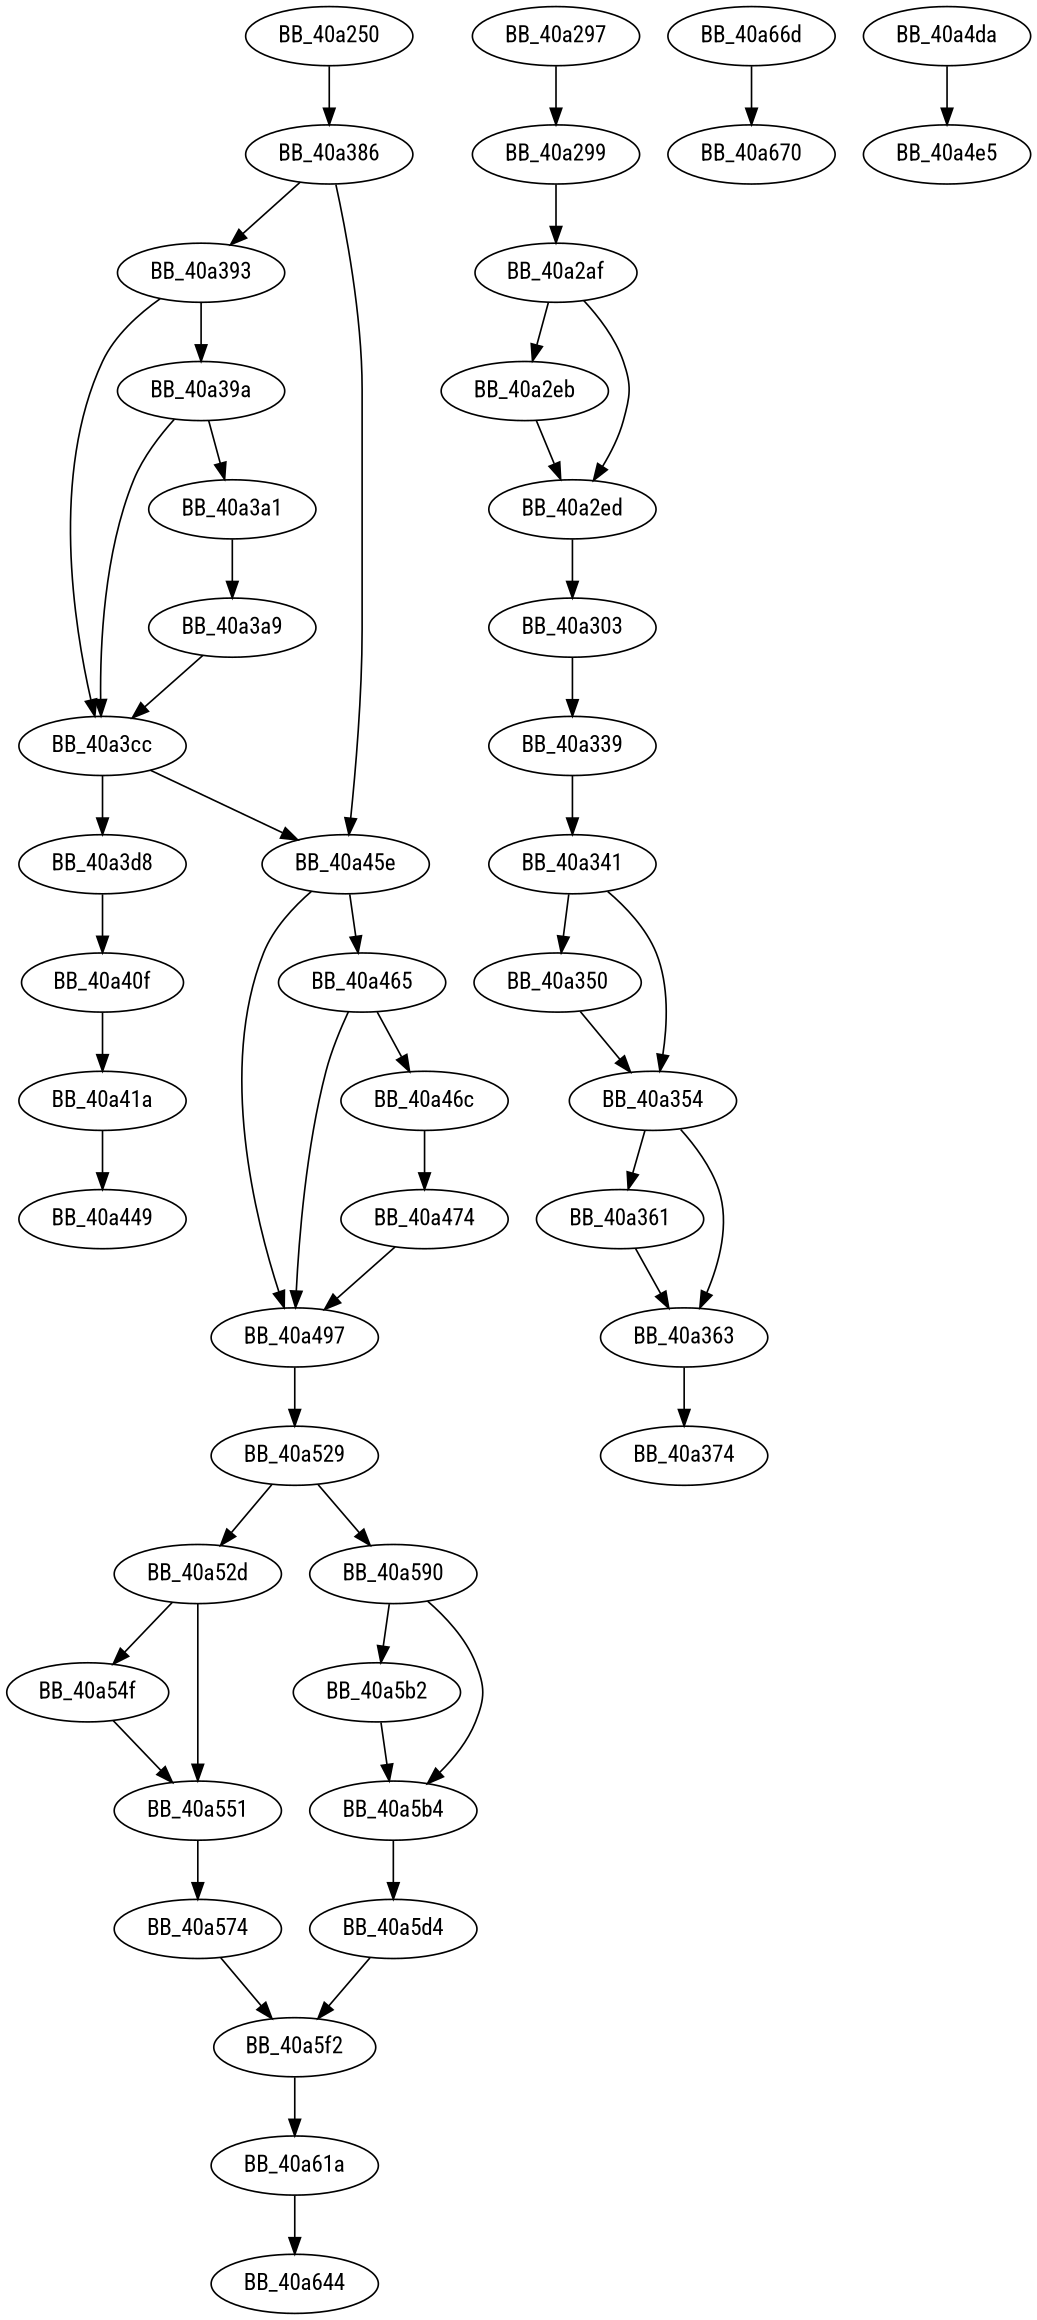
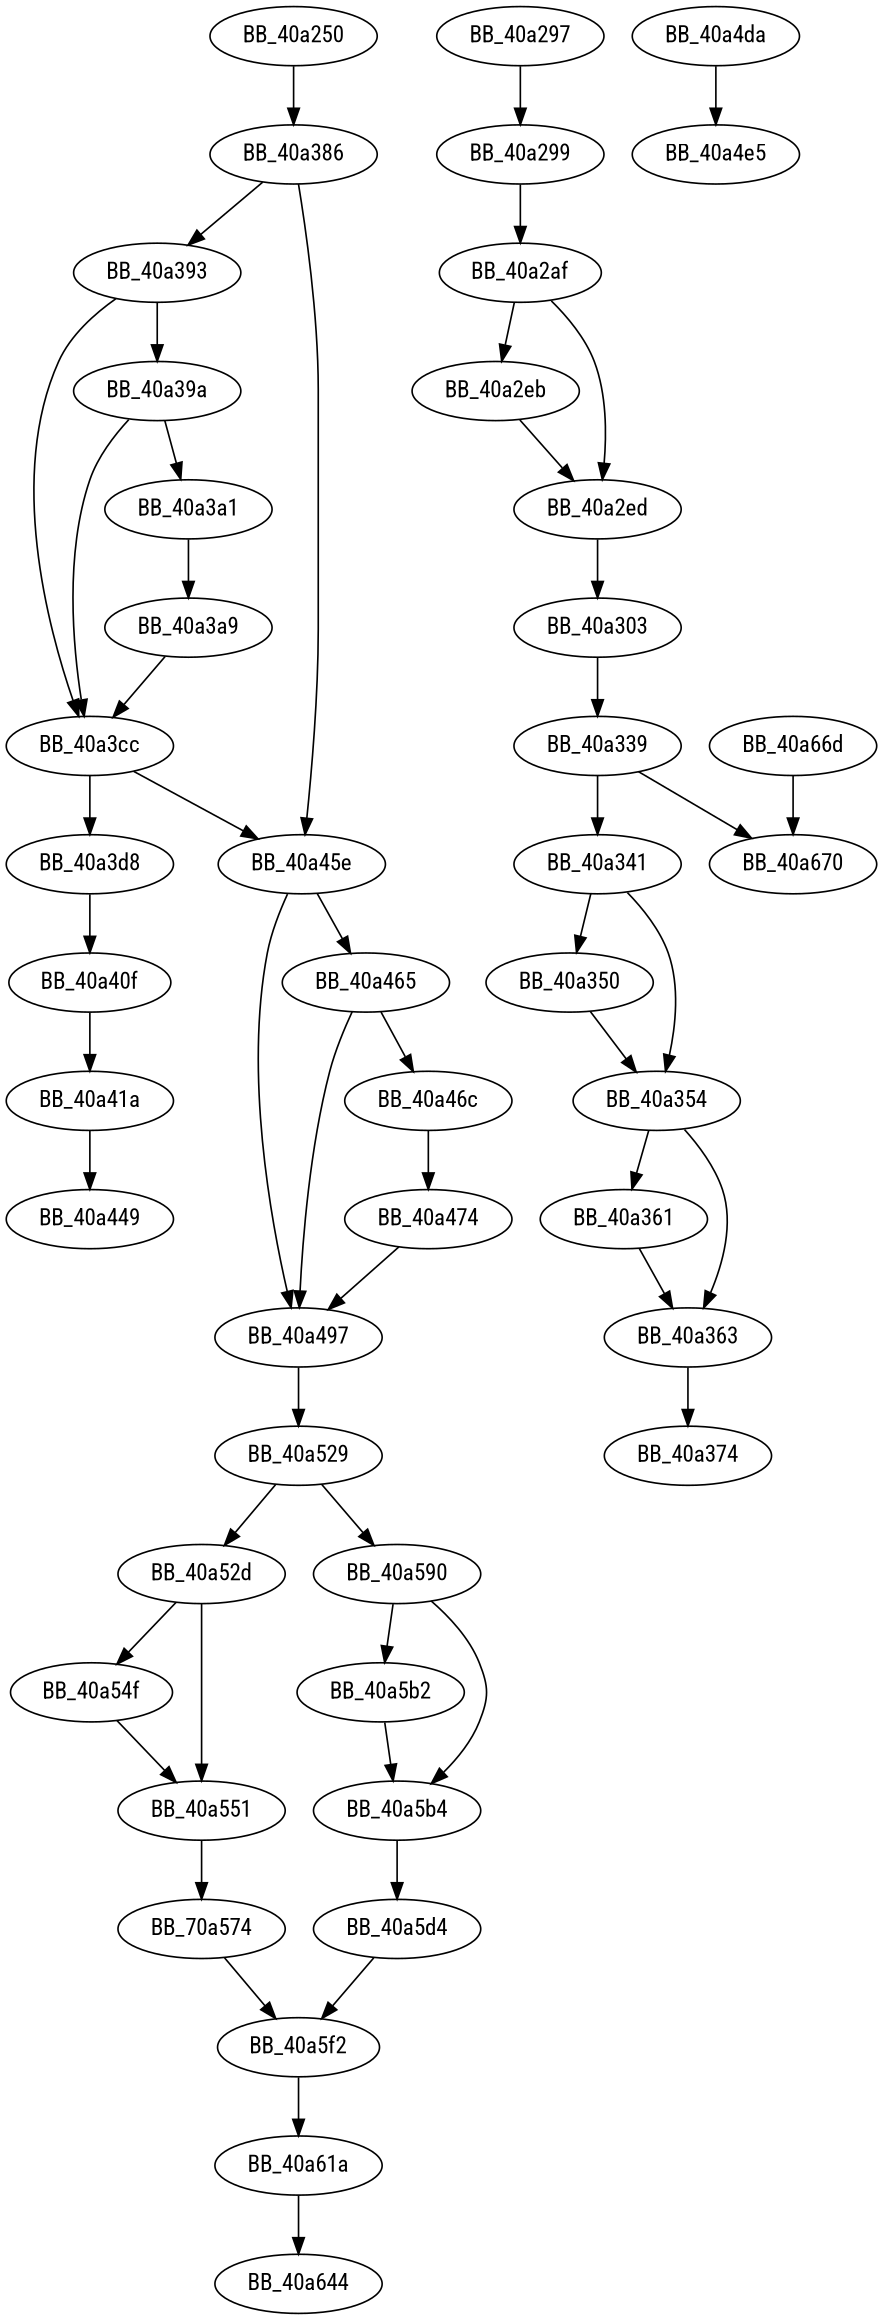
edge "BB_40a339" -> "BB_40a670": added
node "BB_40a574": label "BB_40a574" -> "BB_70a574"
